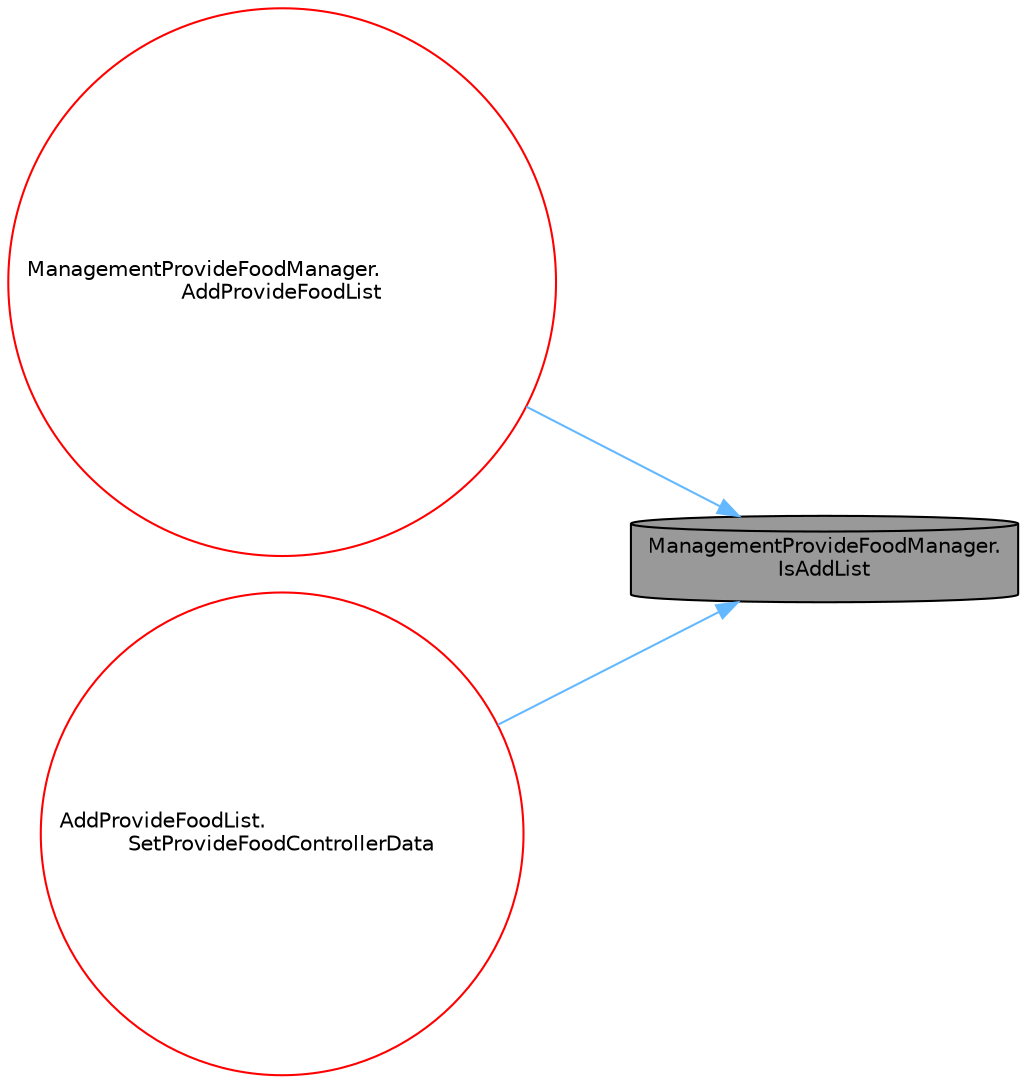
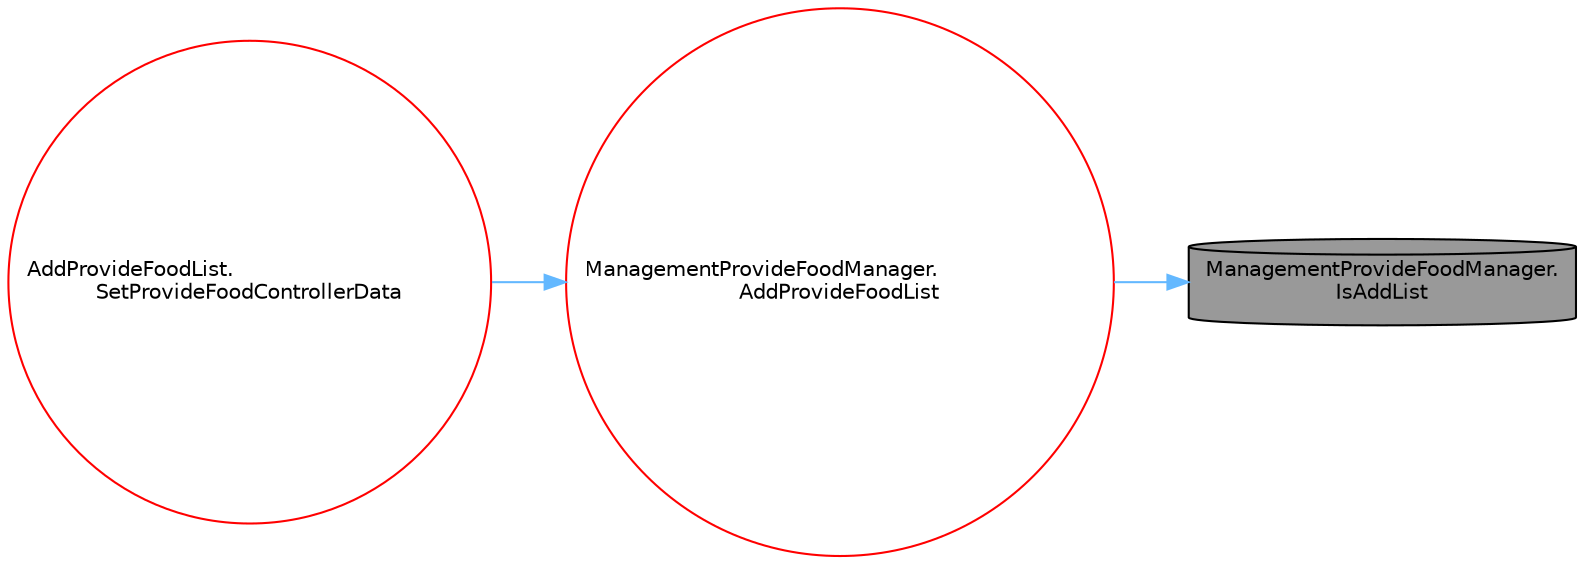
edge "AddProvideFoodList. SetProvideFoodControllerData" -> "ManagementProvideFoodManager. IsAddList": now "AddProvideFoodList. SetProvideFoodControllerData" -> "ManagementProvideFoodManager. AddProvideFoodList"
